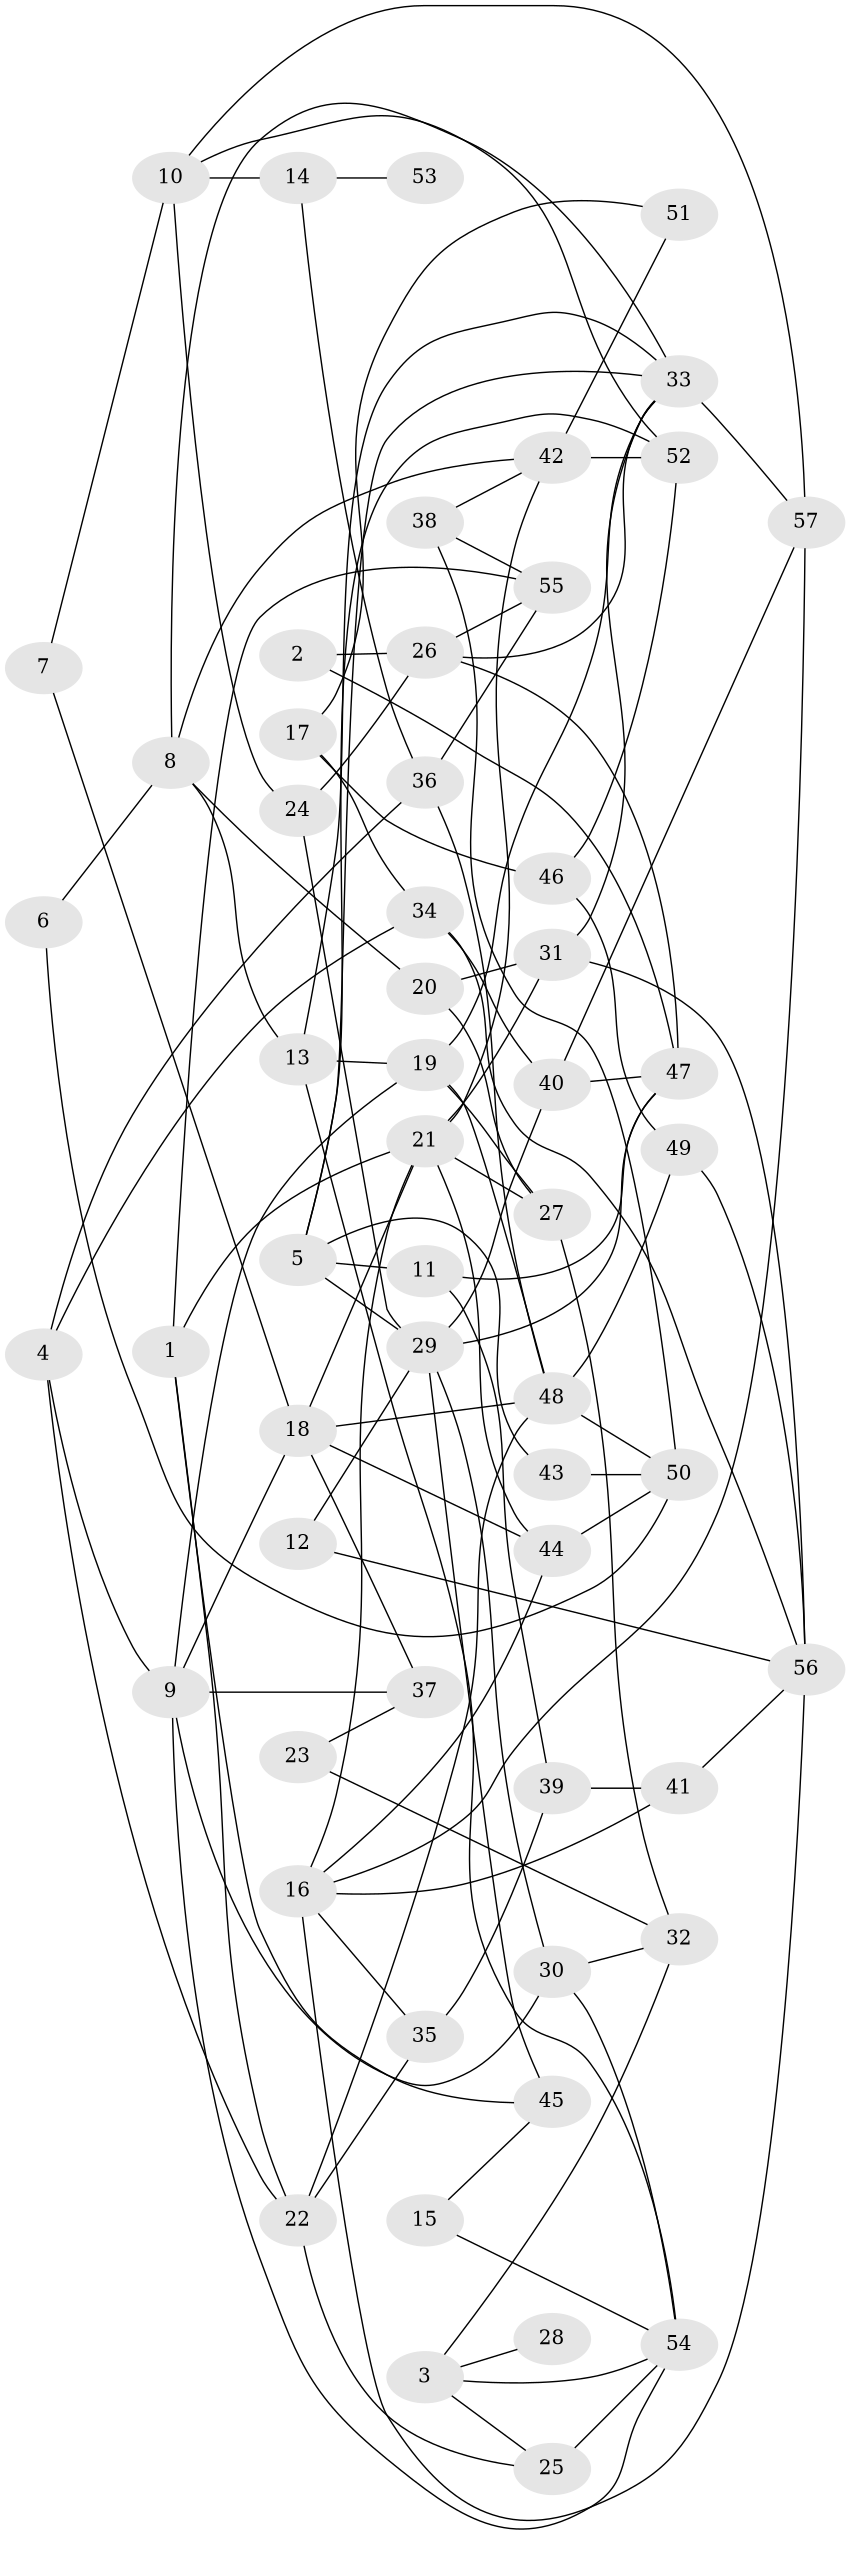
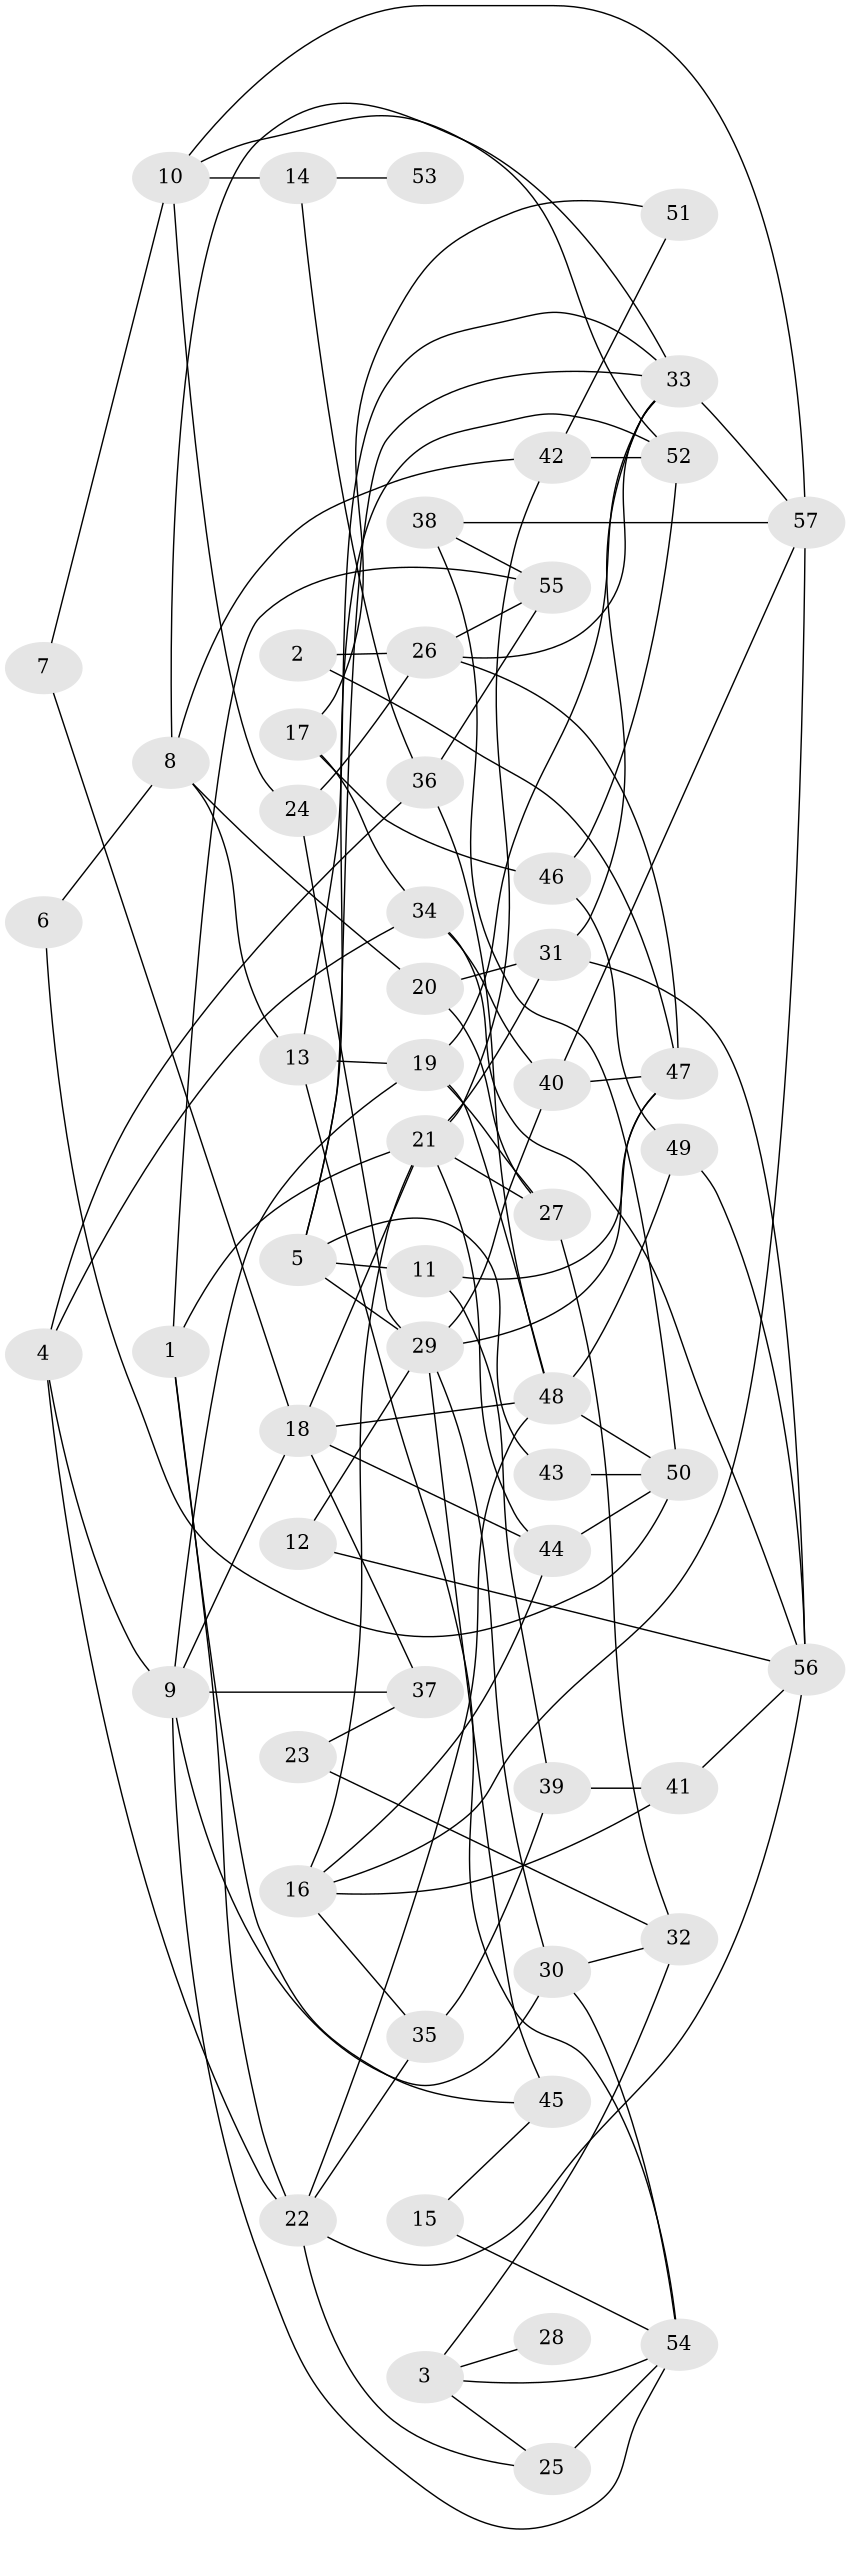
edge "42" -- "38": now "57" -- "38"
edge "56" -- "16": now "56" -- "22"
